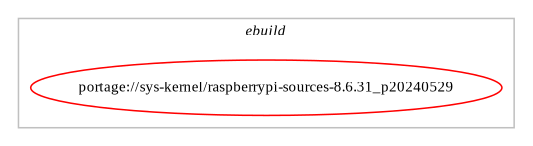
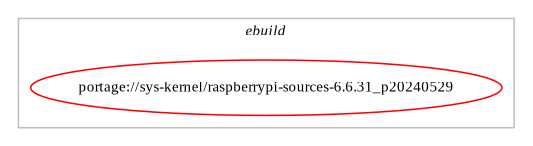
node "portage://sys-kernel/raspberrypi-sources-8.6.31_p20240529": label "portage://sys-kernel/raspberrypi-sources-8.6.31_p20240529" -> "portage://sys-kernel/raspberrypi-sources-6.6.31_p20240529"
